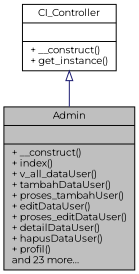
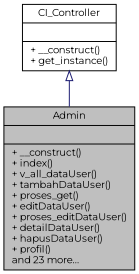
node "Admin": text "+ proses_tambahUser()" -> "+ proses_get()"
